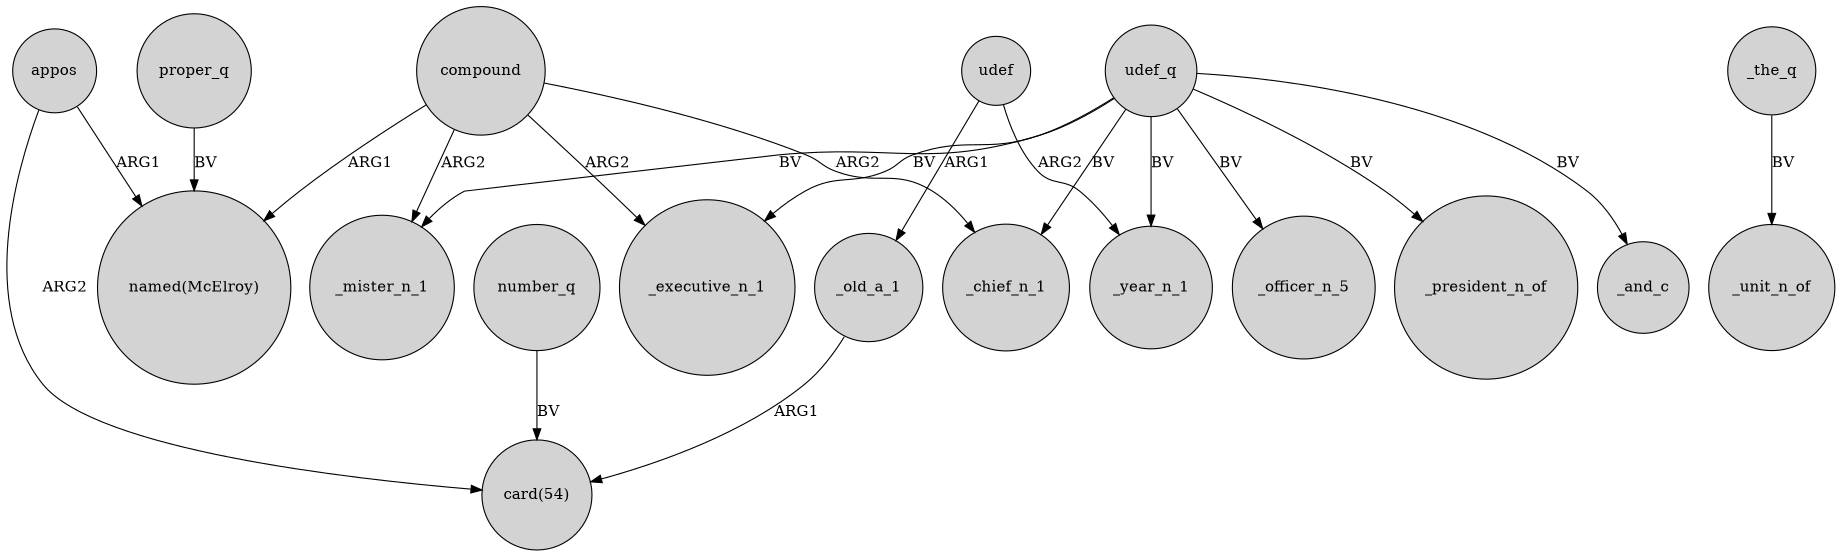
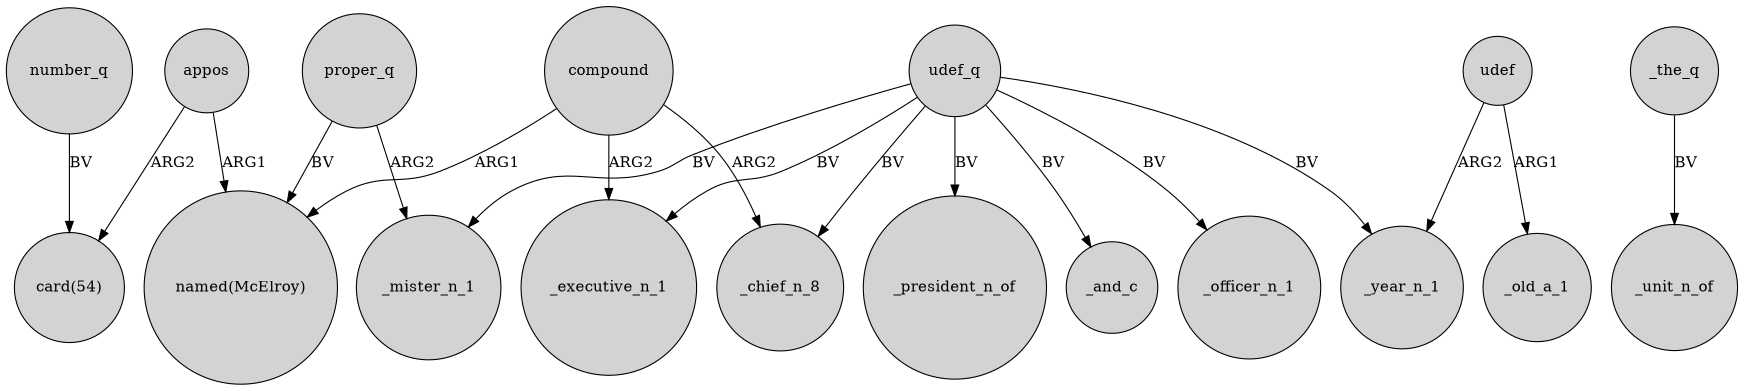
edge "compound" -> "_mister_n_1": now "proper_q" -> "_mister_n_1"
node "_chief_n_1": label "_chief_n_1" -> "_chief_n_8"
node "_officer_n_5": label "_officer_n_5" -> "_officer_n_1"
edge "_old_a_1" -> "card(54)": removed, label "ARG1"
